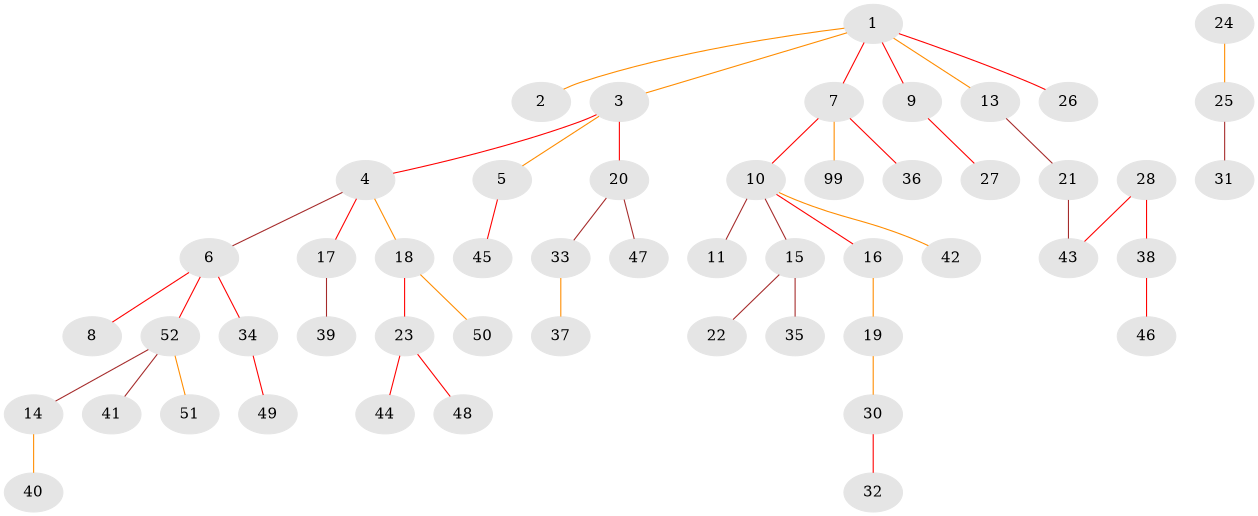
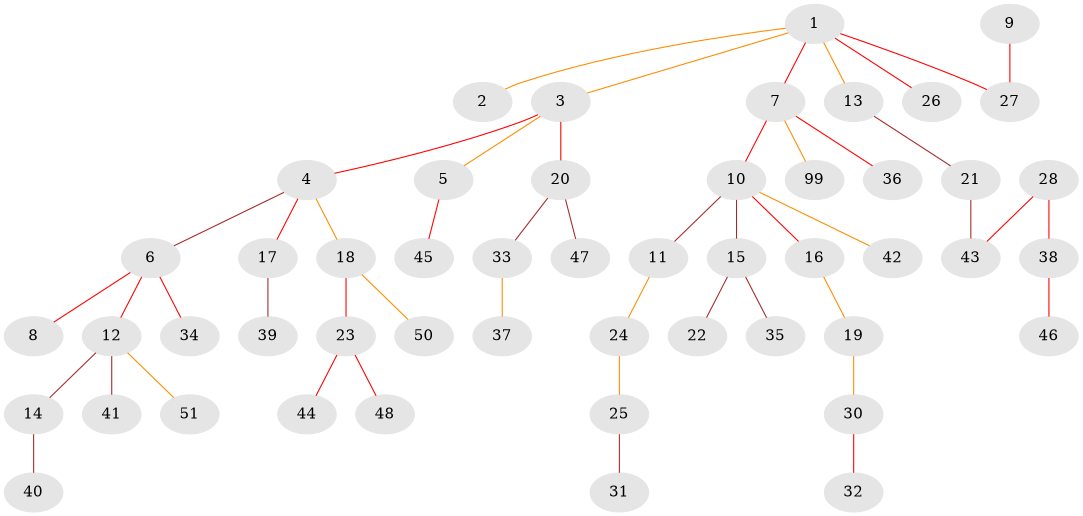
edge "1" -- "9": now "1" -- "27"
edge "11" -- "24": added
node "52": label "52" -> "12"
node "49": removed
edge "14" -- "40": color darkorange -> brown
